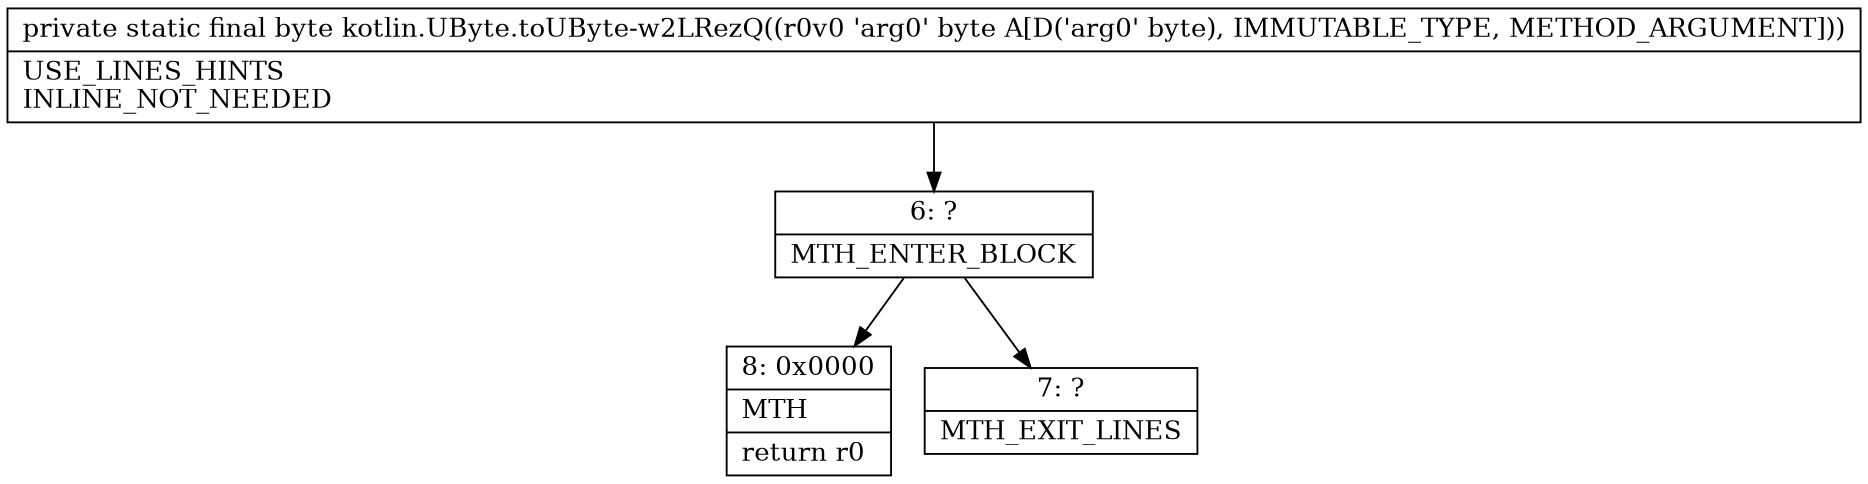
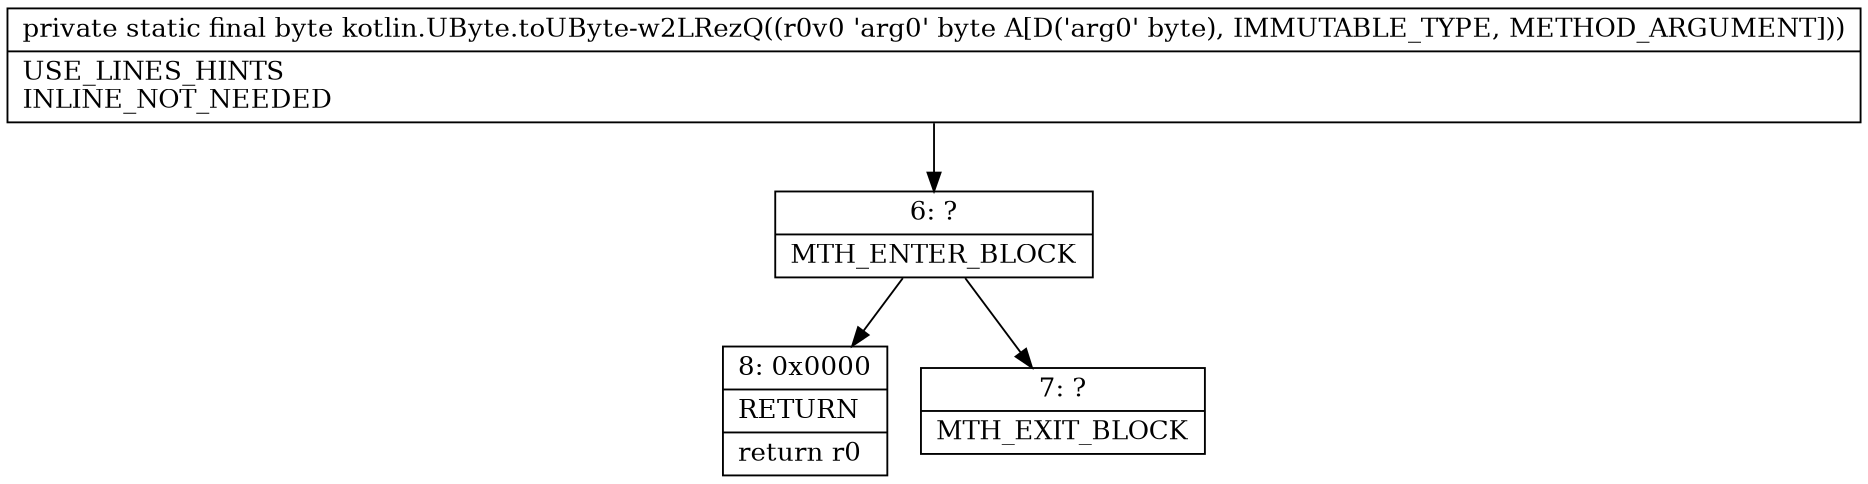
node "8: 0x0000": text "MTH" -> "RETURN"
node "7: ?": text "MTH_EXIT_LINES" -> "MTH_EXIT_BLOCK"
